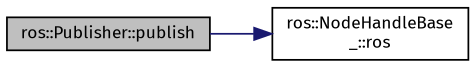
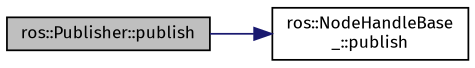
node "ros::NodeHandleBase _::ros": label "ros::NodeHandleBase _::ros" -> "ros::NodeHandleBase _::publish"
